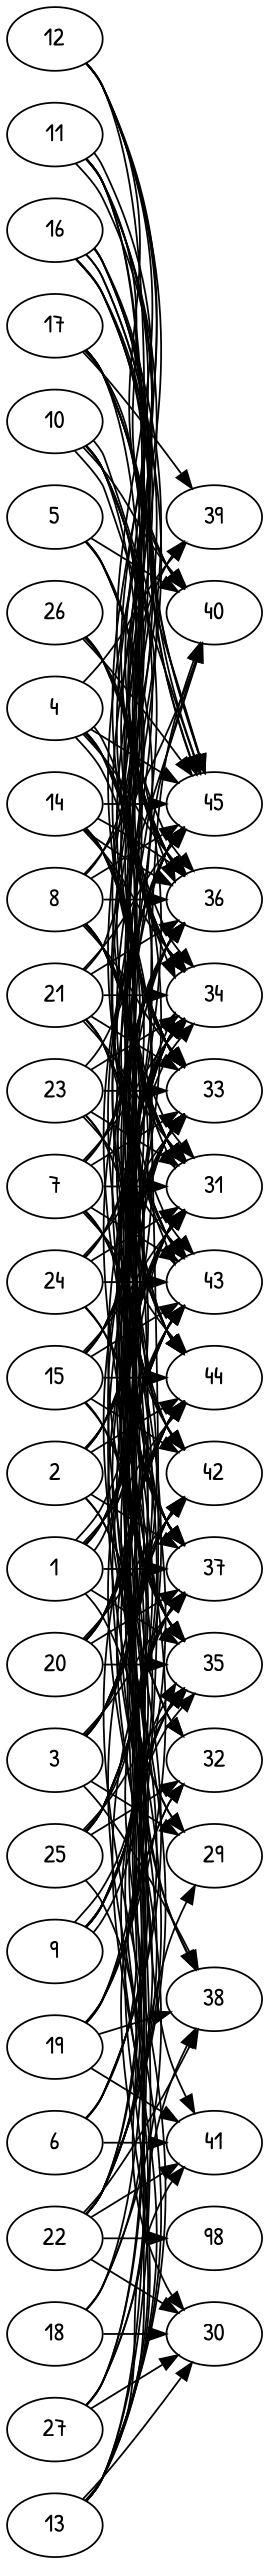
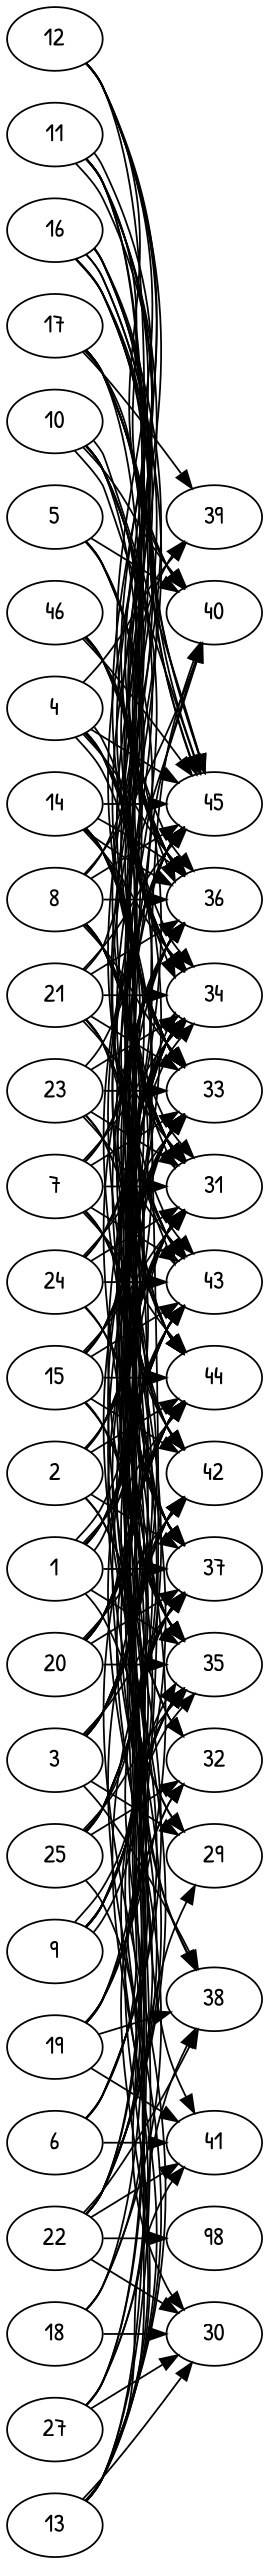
node "26": label "26" -> "46"
